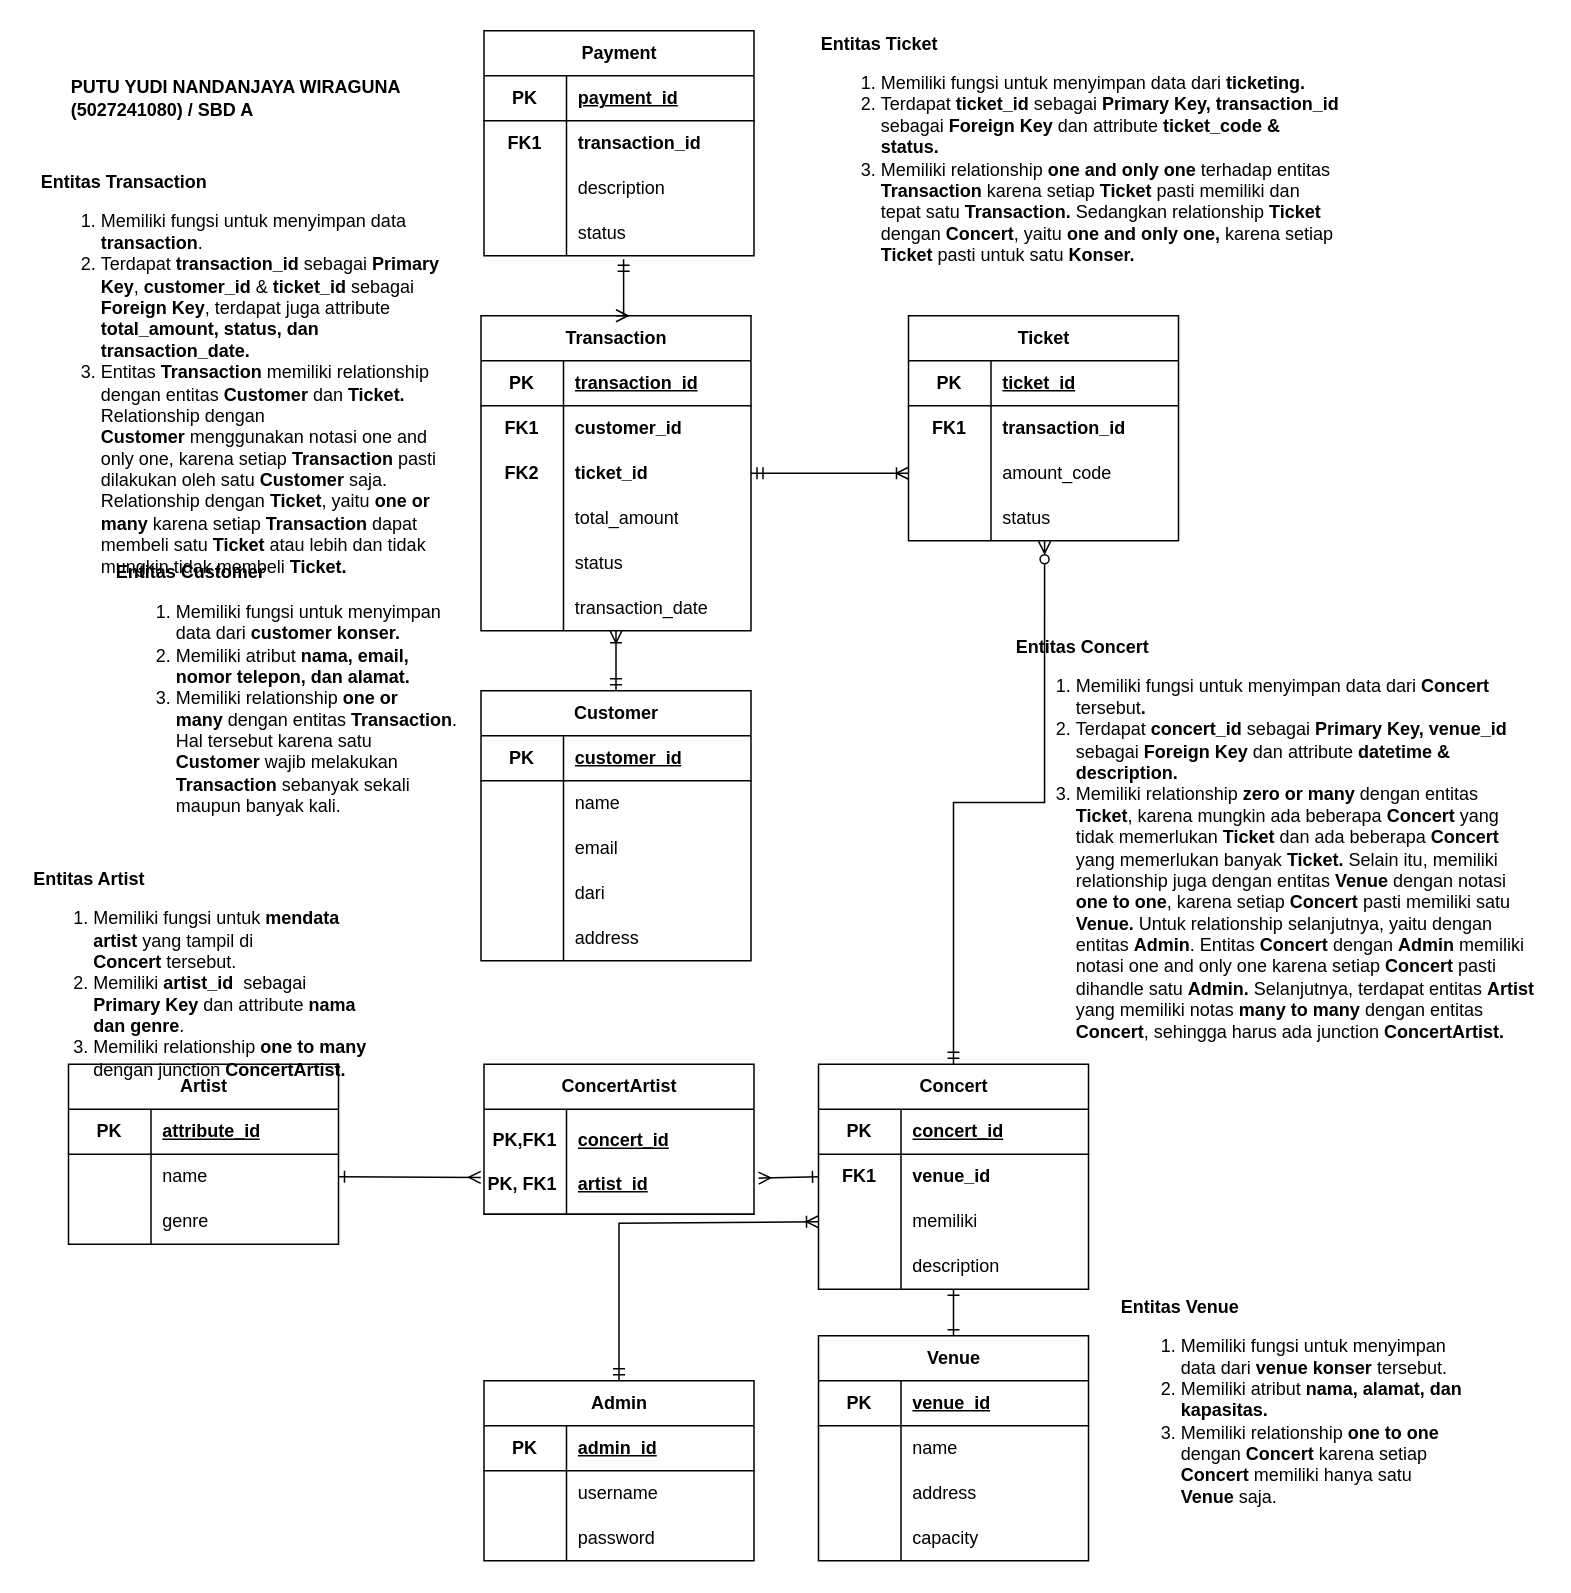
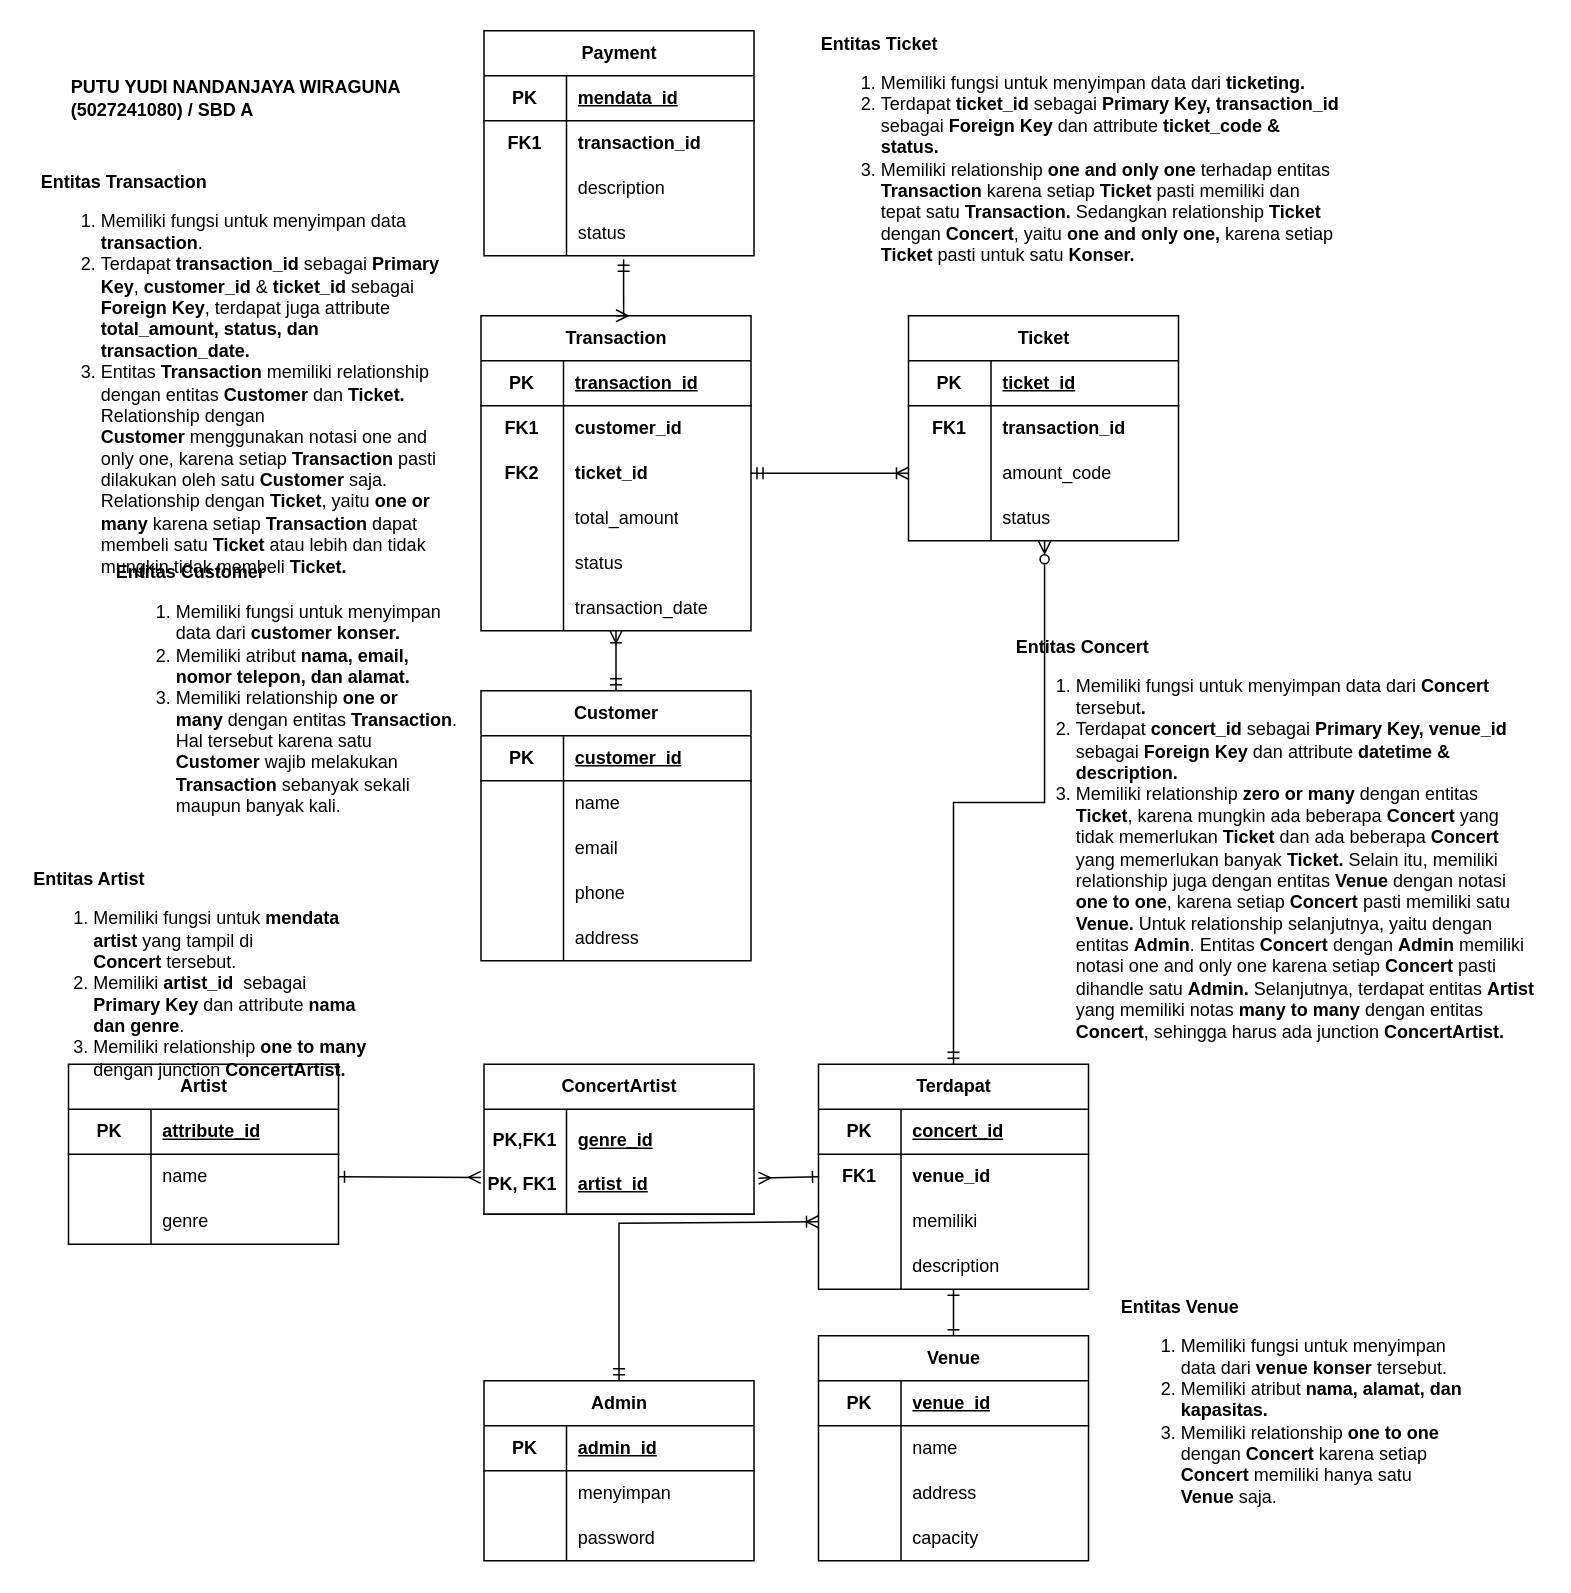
node "payment_id": label "payment_id" -> "mendata_id"
node "dari": label "dari" -> "phone"
node "Concert": label "Concert" -> "Terdapat"
node "concert_id artist_id": label "concert_id artist_id" -> "genre_id artist_id"
node "username": label "username" -> "menyimpan"
